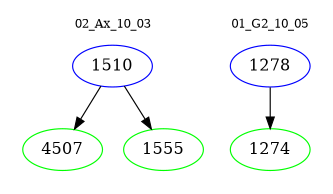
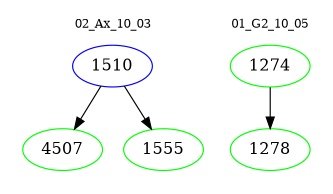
node "1278": color blue -> green
edge "1278" -> "1274": reversed
